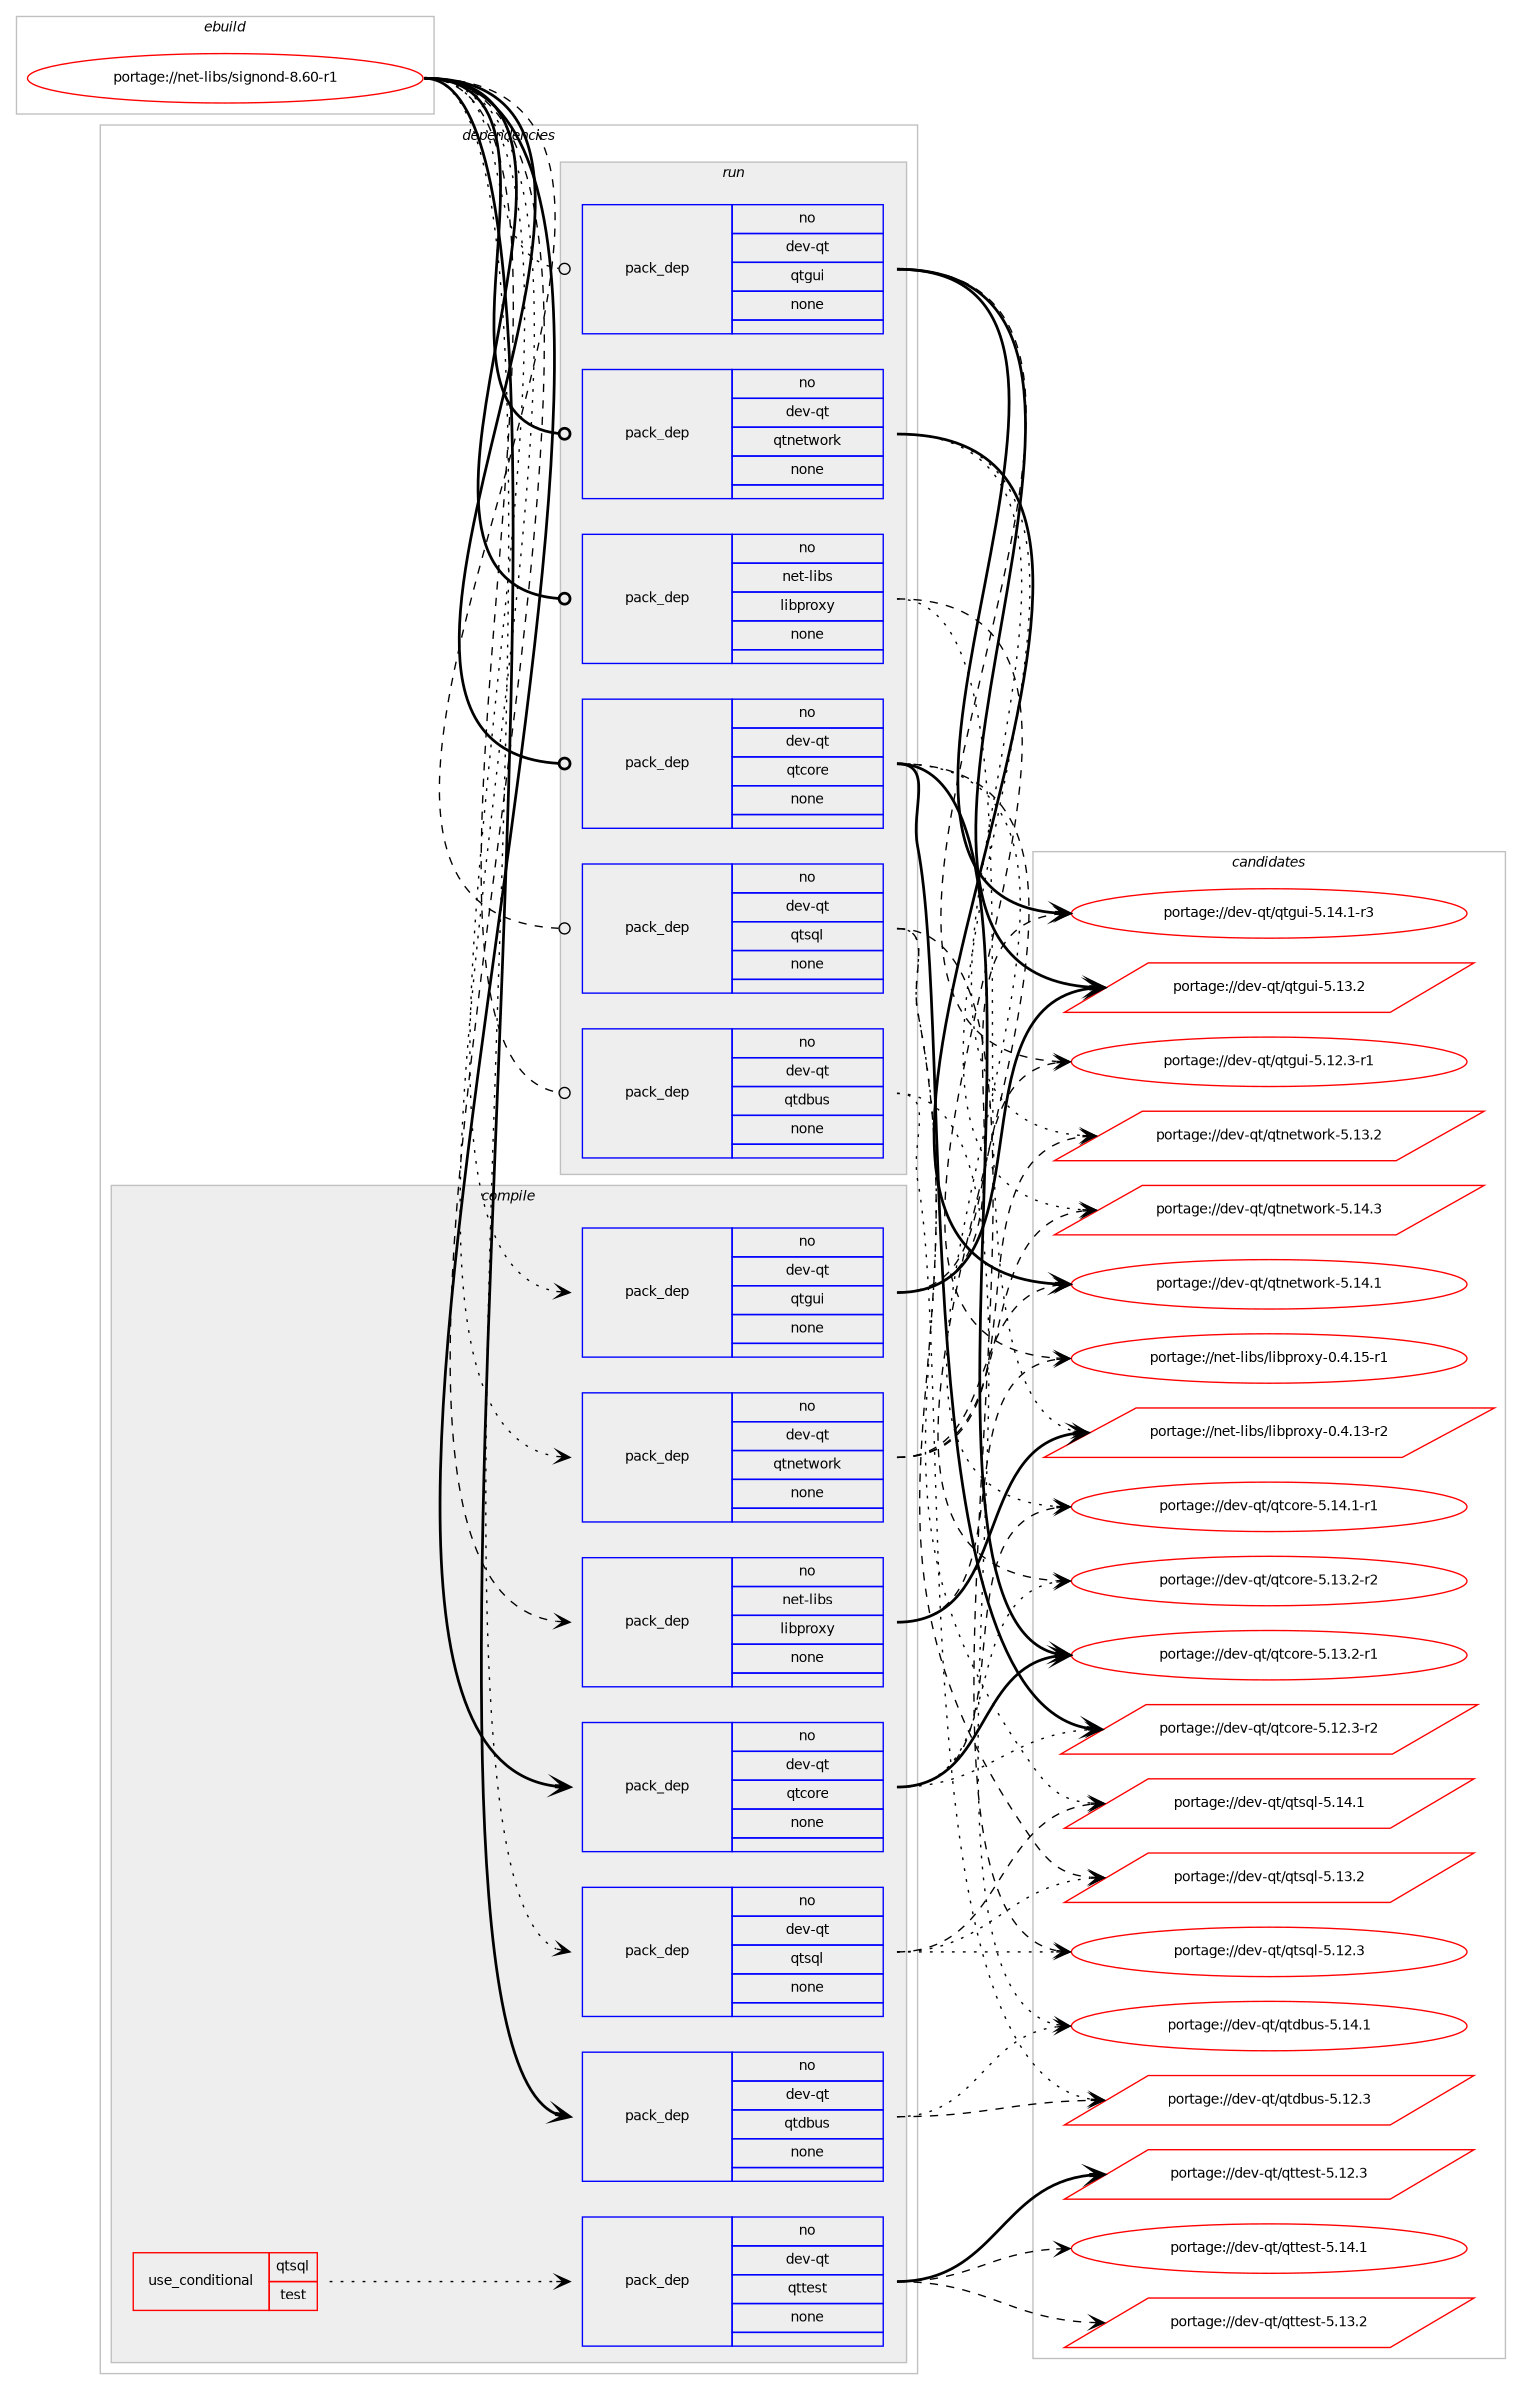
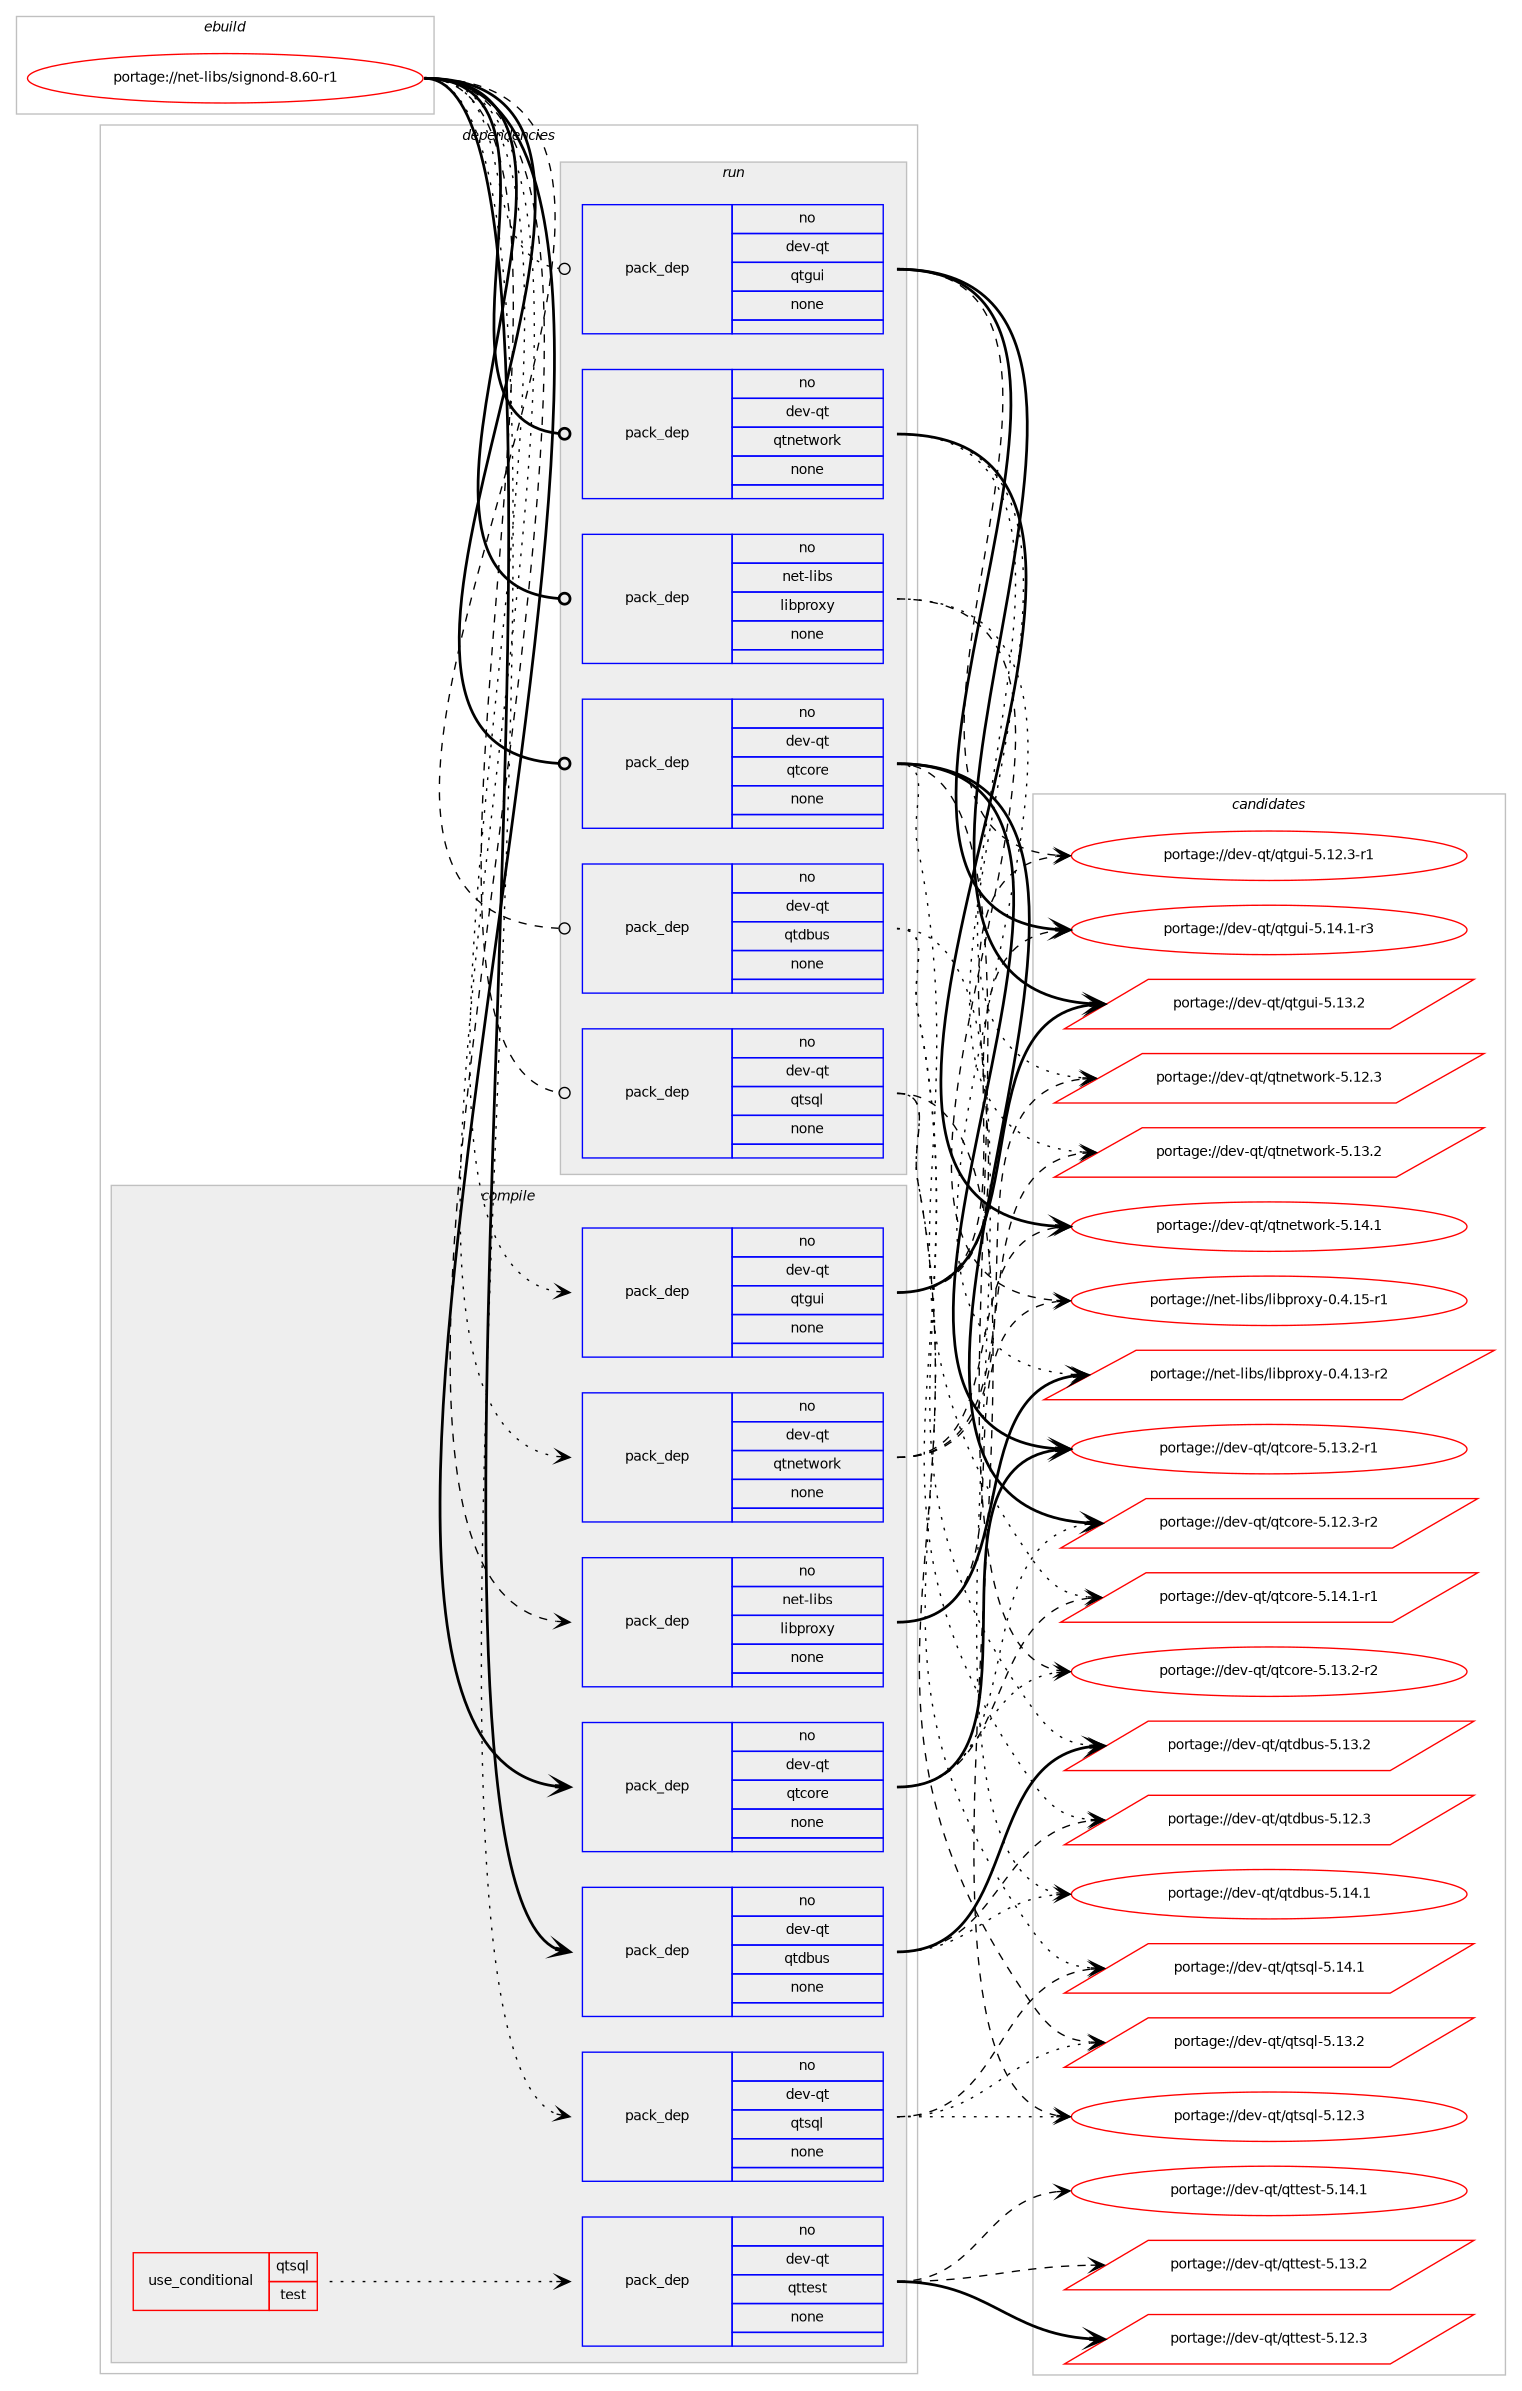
node "portage://dev-qt/qtnetwork-5.14.3": label "portage://dev-qt/qtnetwork-5.14.3" -> "portage://dev-qt/qtnetwork-5.12.3"
node "portage://dev-qt/qtcore-5.14.1-r1": shape ellipse -> parallelogram
node "portage://dev-qt/qtdbus-5.13.2": added
